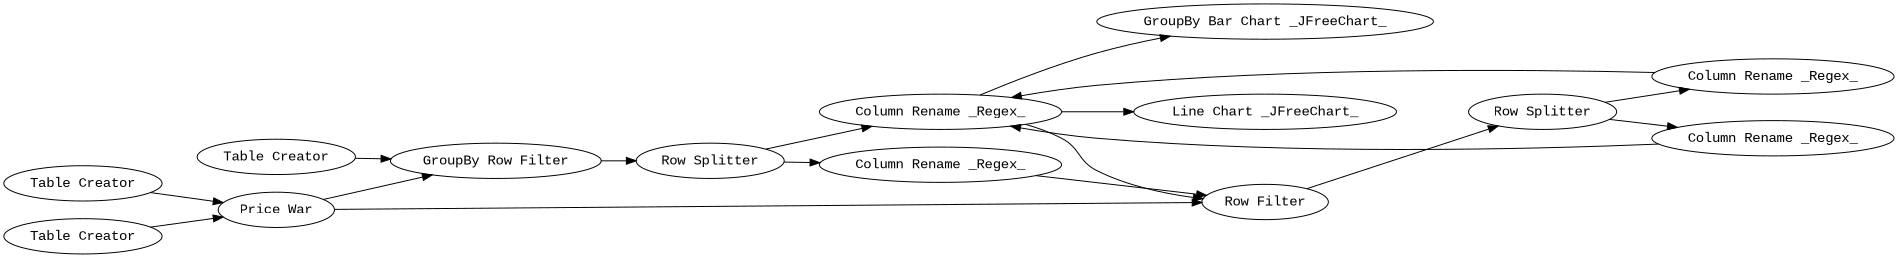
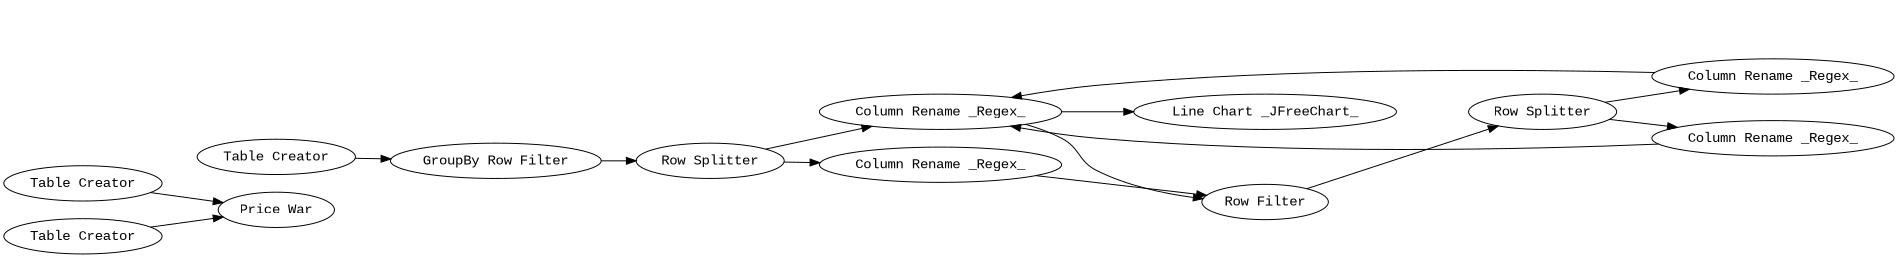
node "GroupBy Bar Chart _JFreeChart_": removed
edge "Price War" -> "GroupBy Row Filter": removed
edge "Price War" -> "Row Filter": removed
